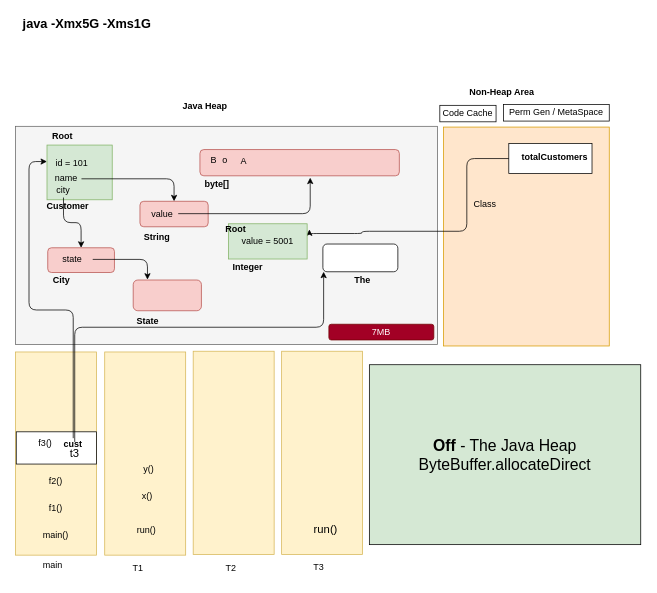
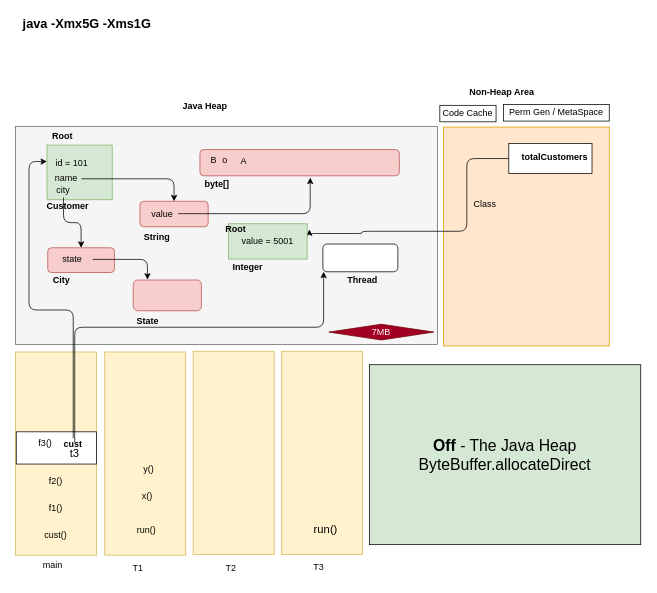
node "The": label "The" -> "Thread"
node "7MB": shape rounded rectangle -> diamond
node "main()": label "main()" -> "cust()"
